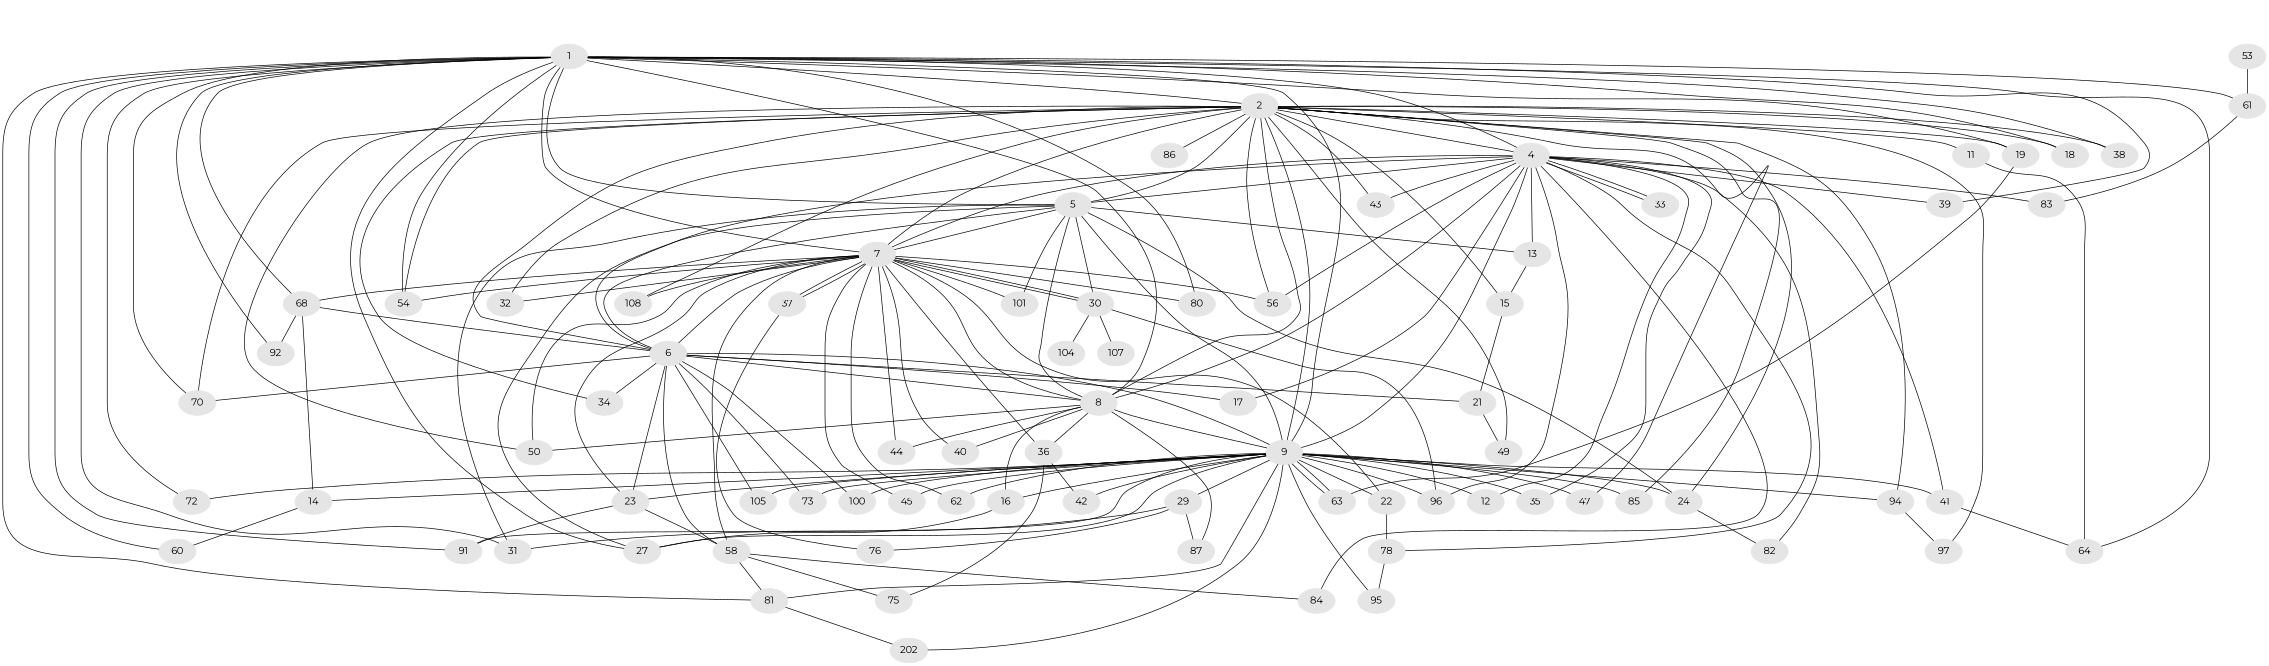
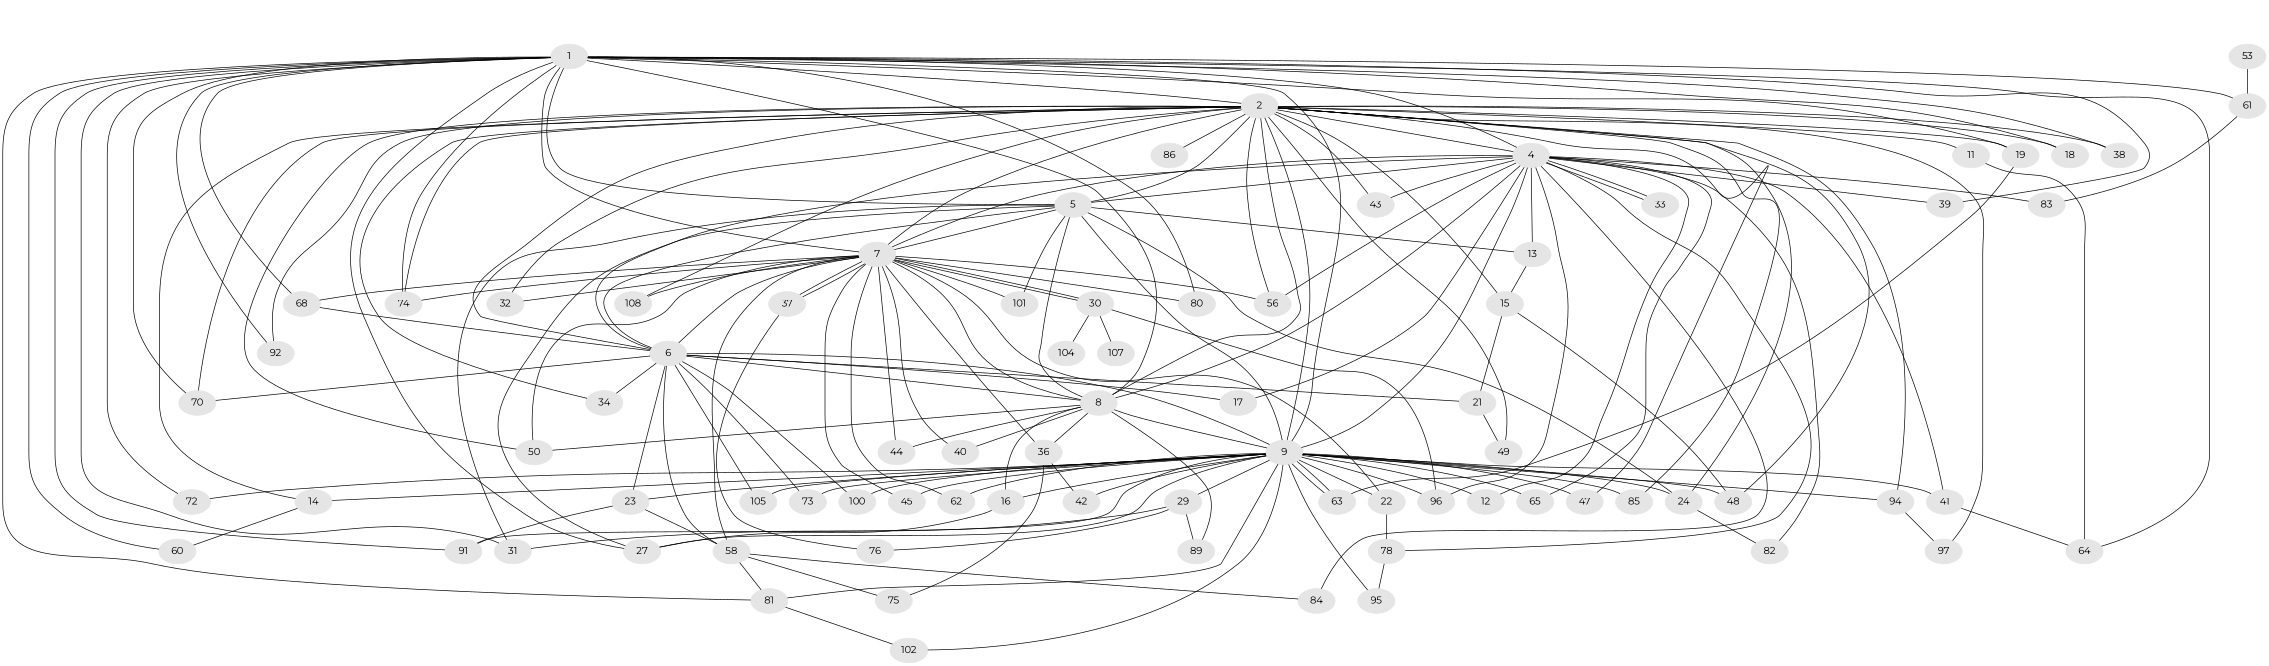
edge "5" -- "30": removed
node "54": label "54" -> "74"
edge "68" -- "92": now "2" -- "92"
edge "7" -- "23": removed
edge "68" -- "14": now "2" -- "14"
node "35": label "35" -> "65"
node "48": added
node "87": label "87" -> "89"
node "202": label "202" -> "102"
